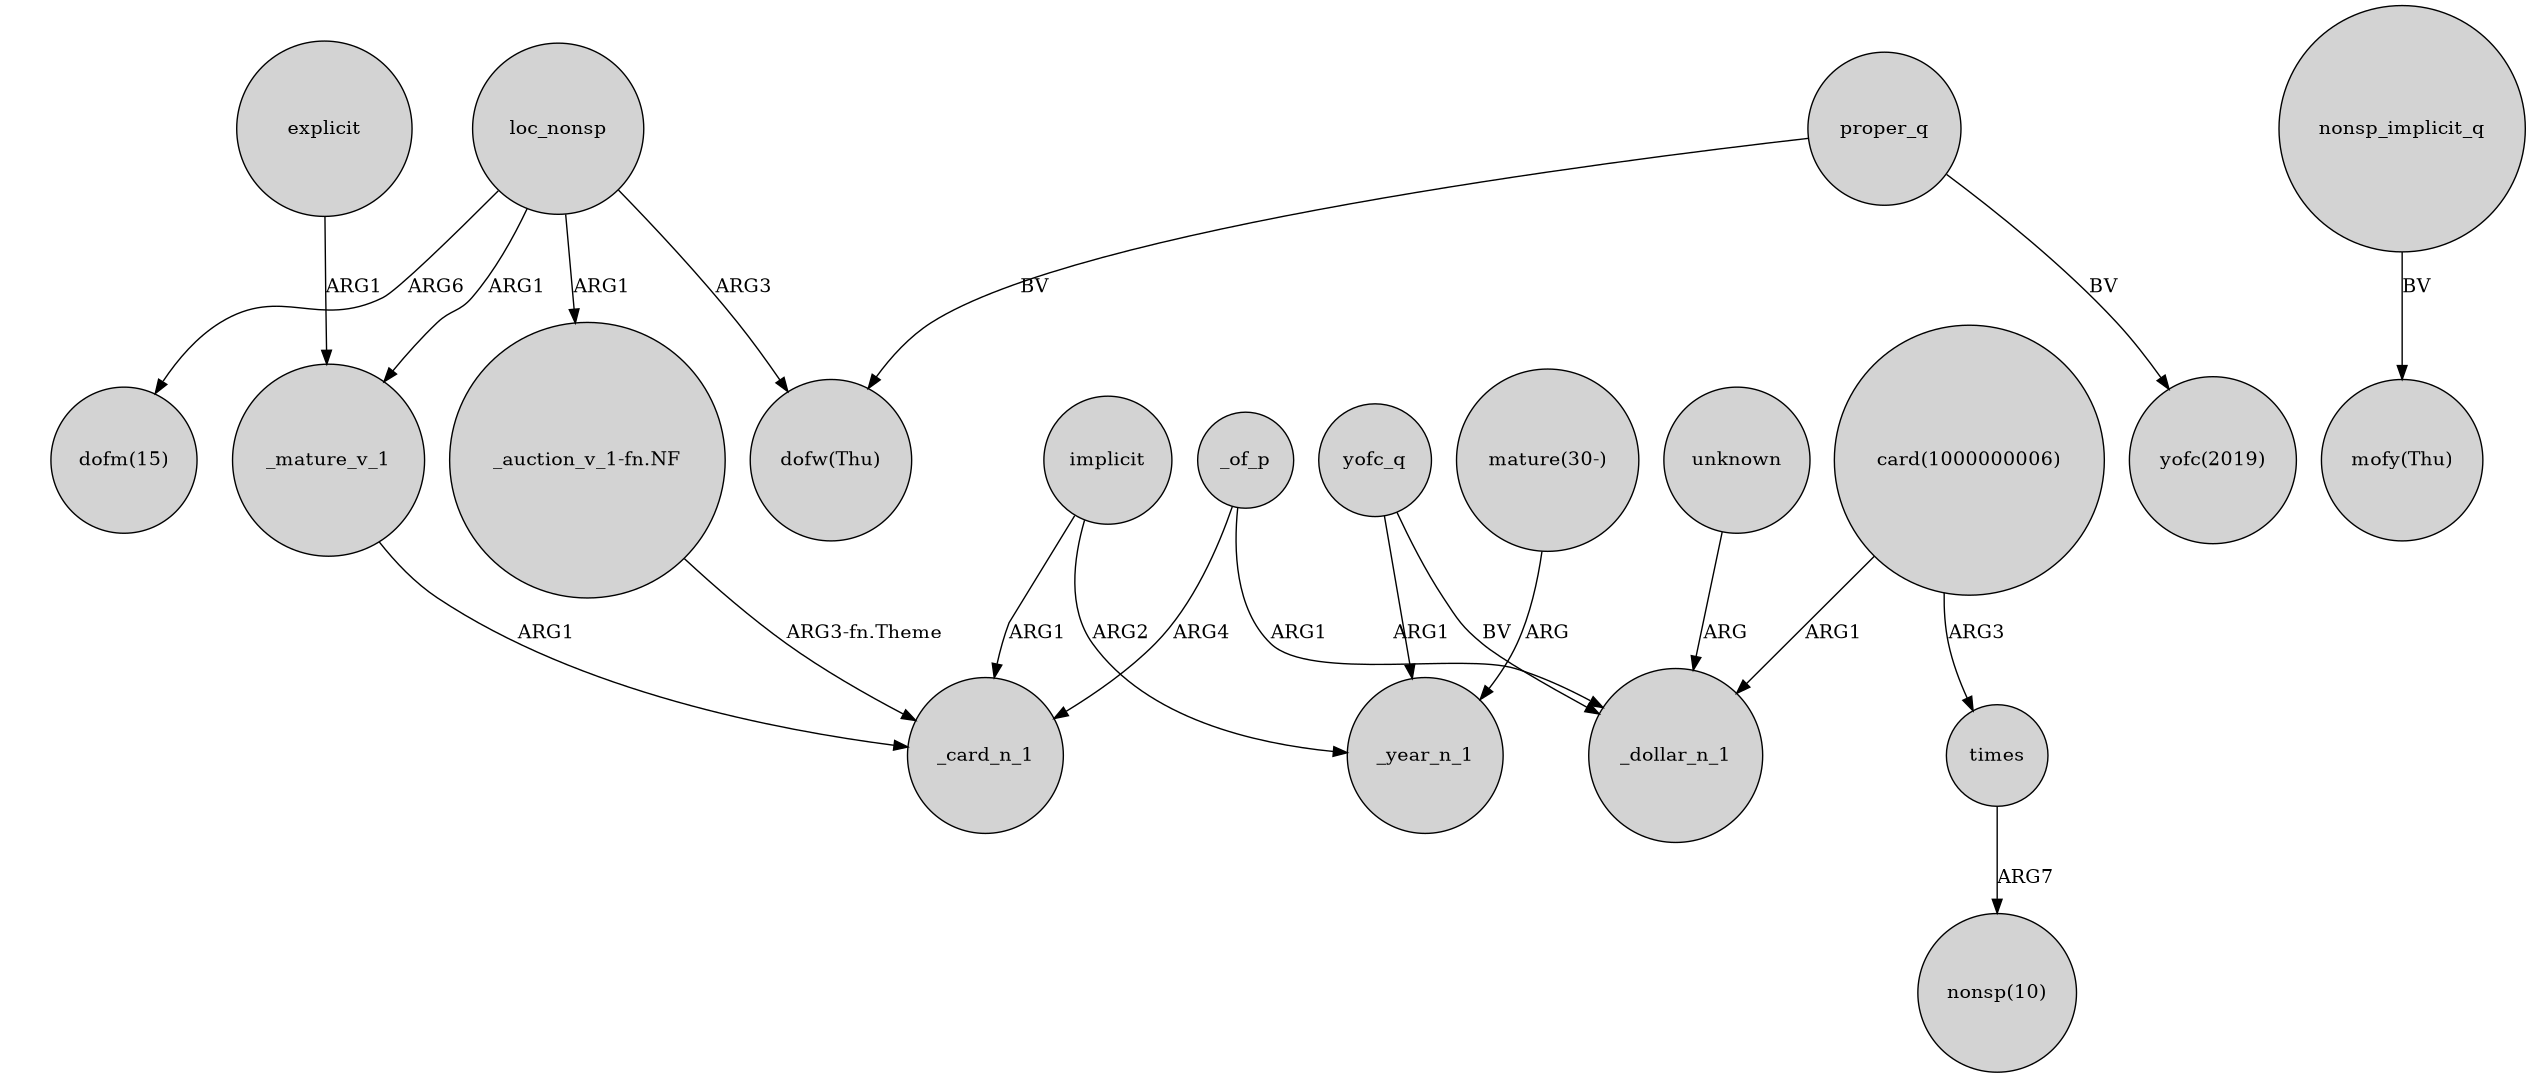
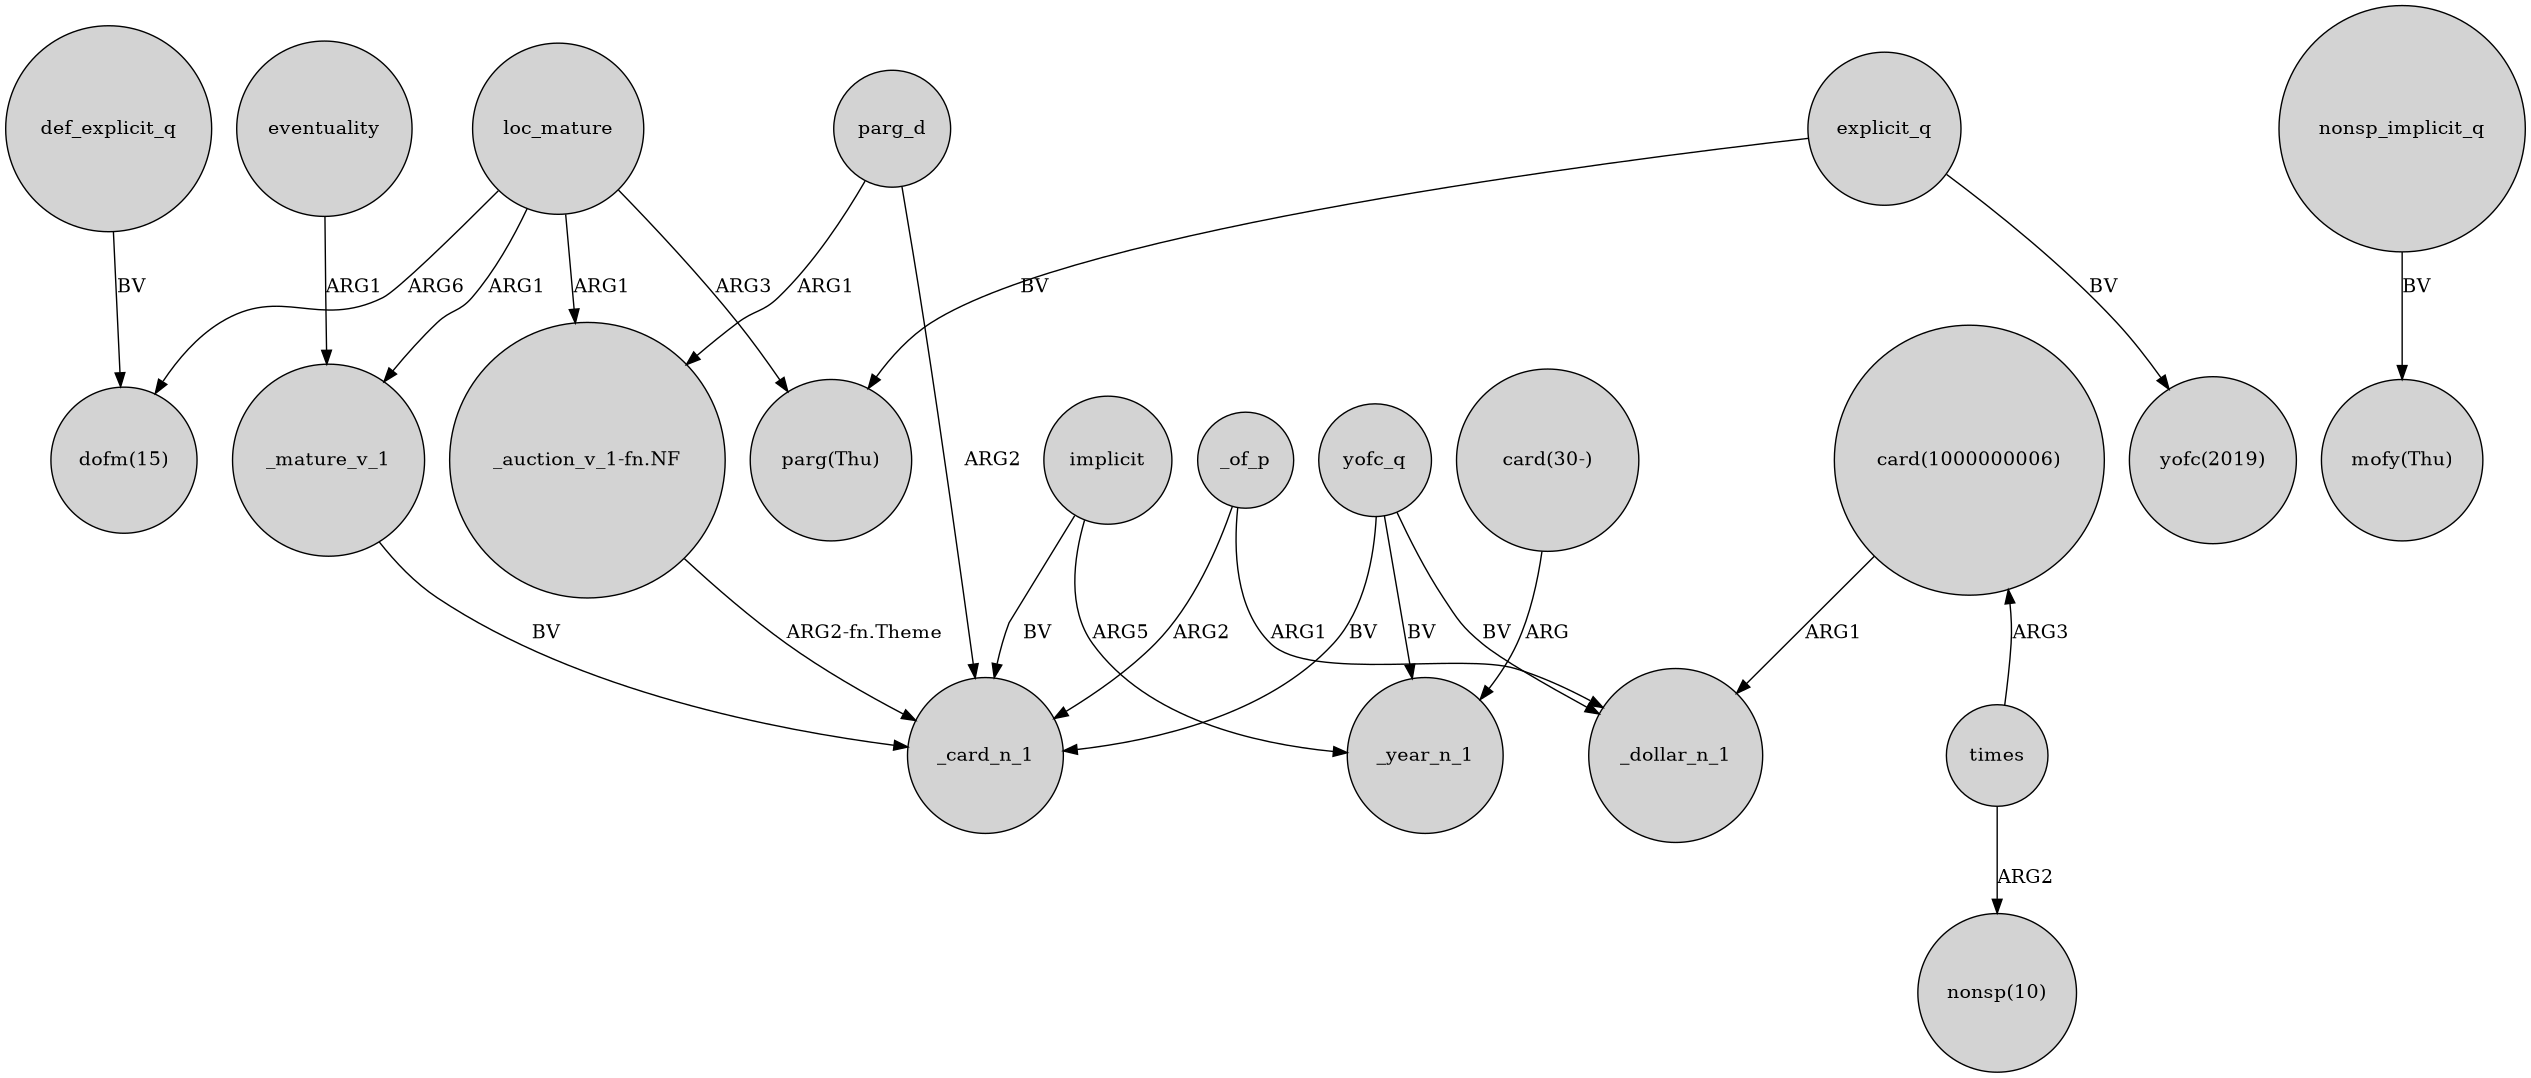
node "def_explicit_q": added
node "explicit": label "explicit" -> "eventuality"
node "loc_nonsp": label "loc_nonsp" -> "loc_mature"
node "parg_d": added
node "proper_q": label "proper_q" -> "explicit_q"
node "dofw(Thu)": label "dofw(Thu)" -> "parg(Thu)"
node "mature(30-)": label "mature(30-)" -> "card(30-)"
node "unknown": removed
edge "_mature_v_1" -> "_card_n_1": label "ARG1" -> "BV"
edge "_auction_v_1-fn.NF" -> "_card_n_1": label "ARG3-fn.Theme" -> "ARG2-fn.Theme"
edge "implicit" -> "_card_n_1": label "ARG1" -> "BV"
edge "implicit" -> "_year_n_1": label "ARG2" -> "ARG5"
edge "_of_p" -> "_card_n_1": label "ARG4" -> "ARG2"
edge "yofc_q" -> "_year_n_1": label "ARG1" -> "BV"
edge "card(1000000006)" -> "times": reversed
edge "yofc_q" -> "_card_n_1": added, label "BV"
edge "times" -> "nonsp(10)": label "ARG7" -> "ARG2"
